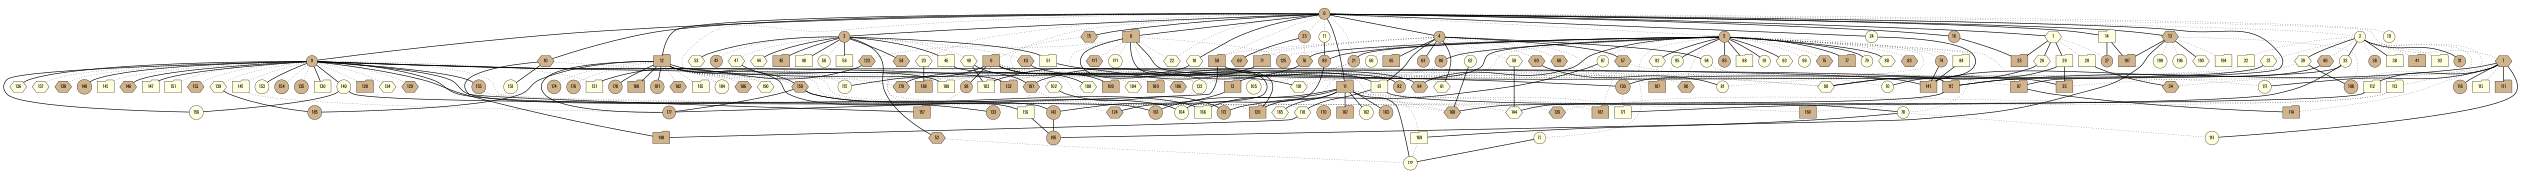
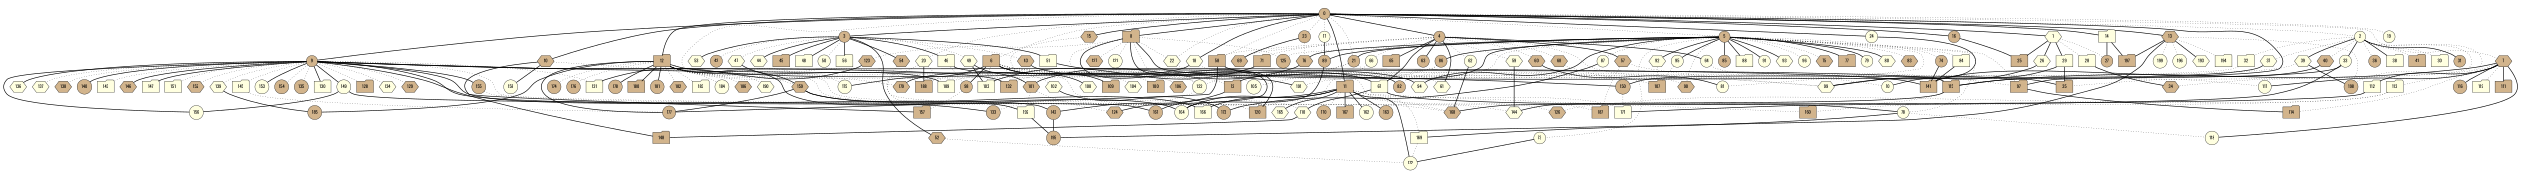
edge "6" -- "105": added
node "94": fillcolor tan -> lightyellow
edge "11" -- "120": now "11" -- "164"
